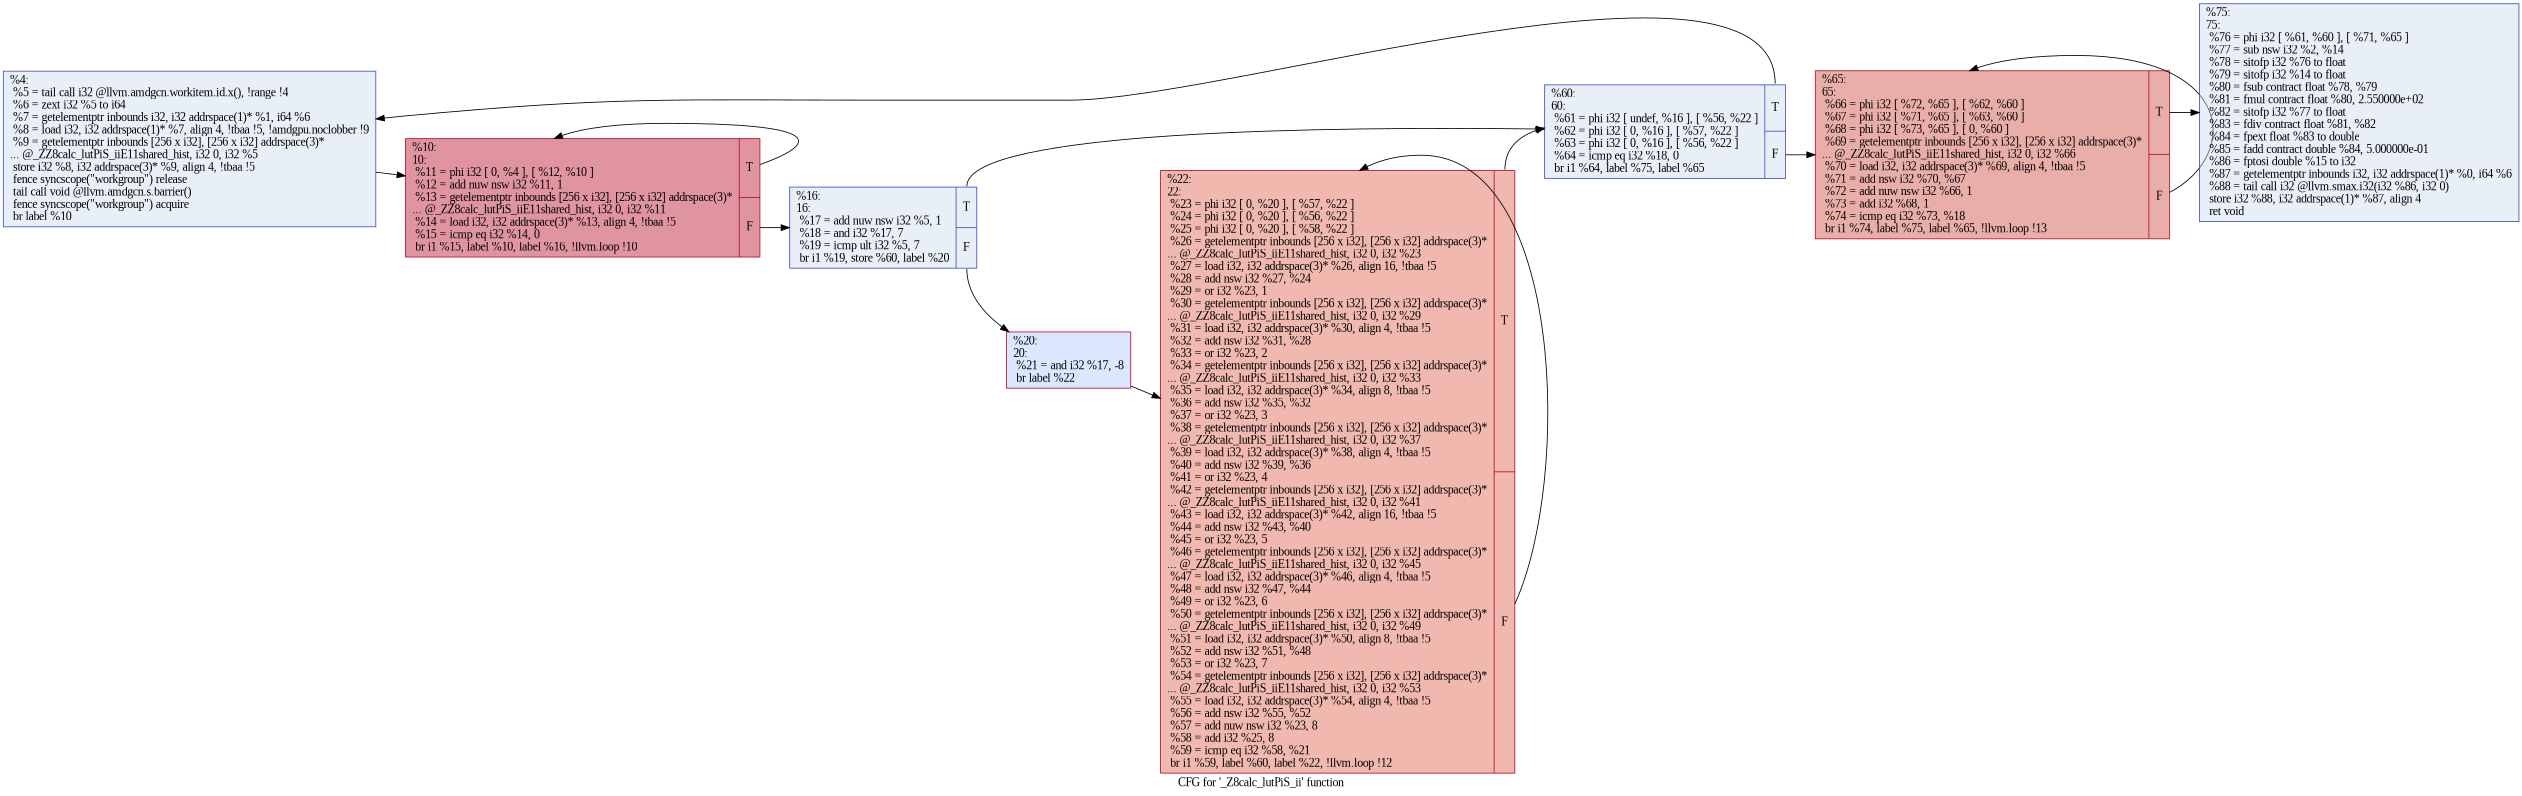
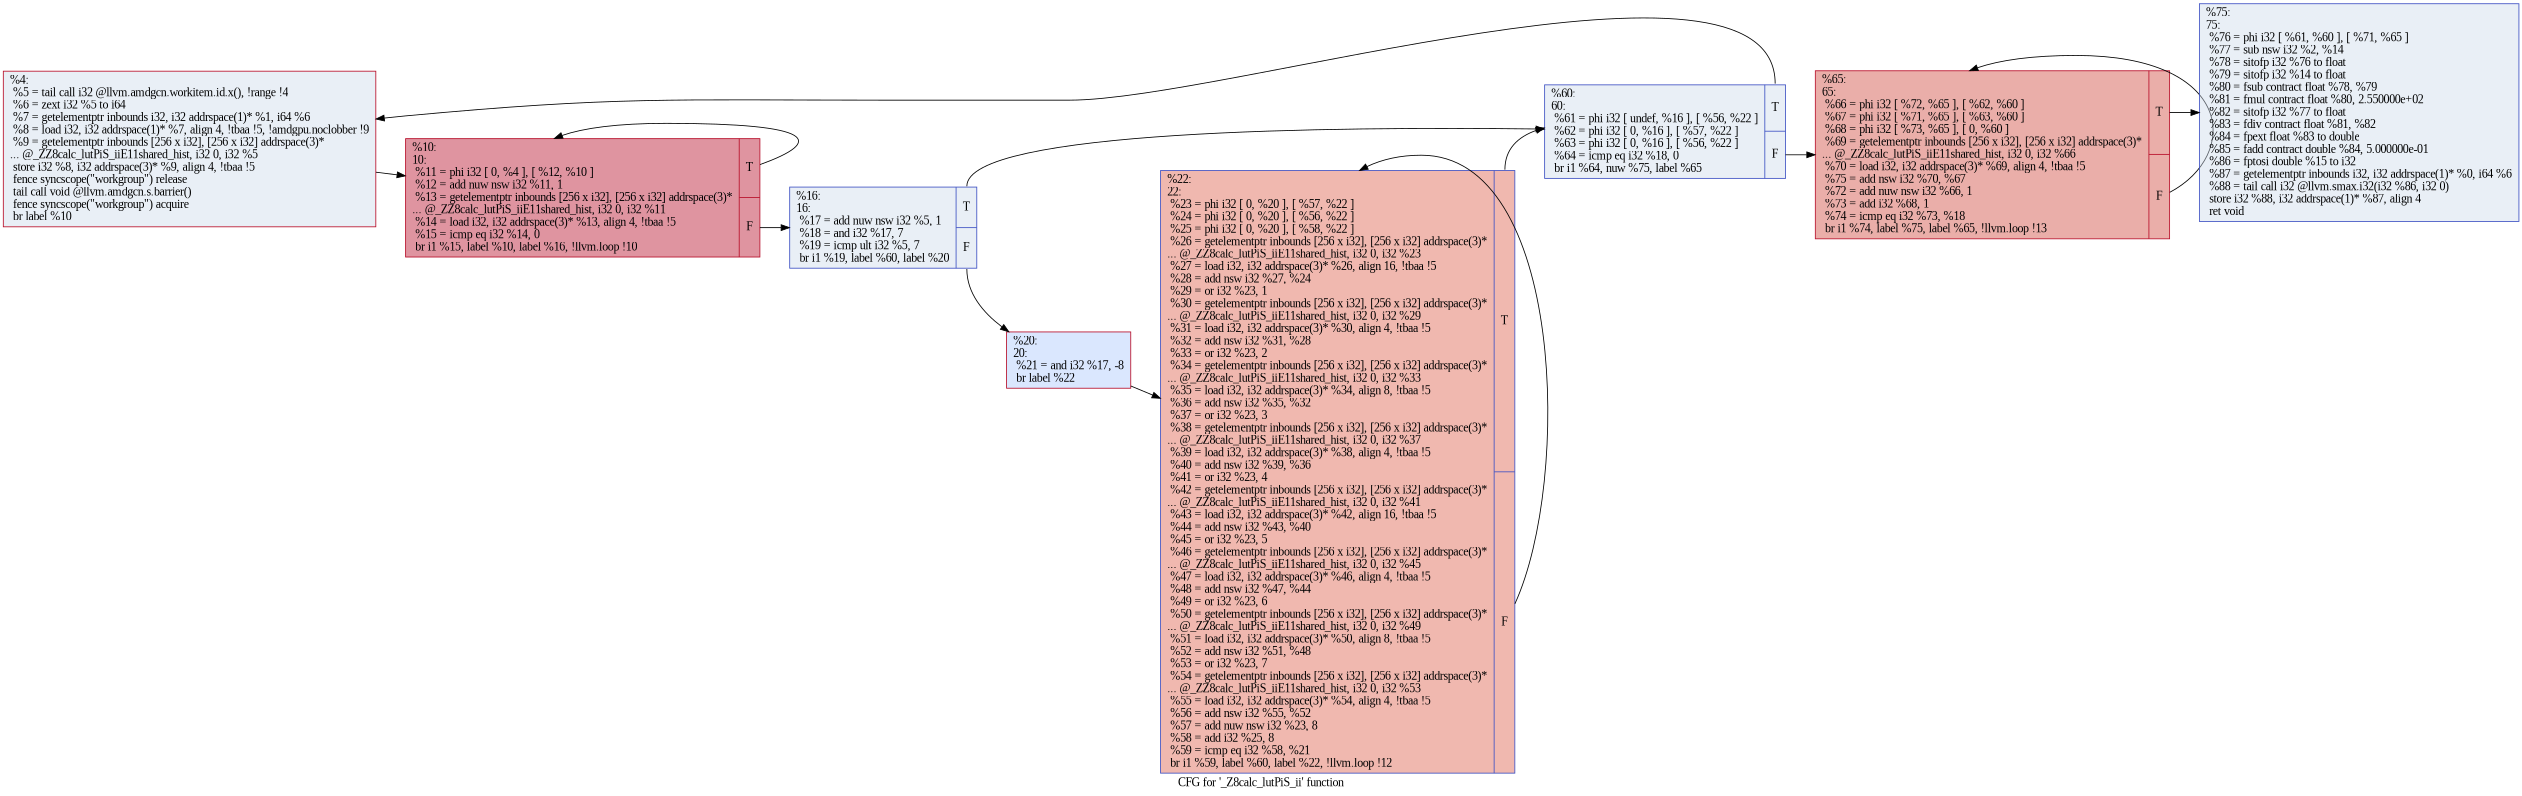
node "%4:": color #3d50c3ff -> #b70d28ff
node "%60:": text "br i1 %64, label %75, label %65" -> "br i1 %64, nuw %75, label %65"
node "%65:": text "%71 = add nsw i32 %70, %67" -> "%75 = add nsw i32 %70, %67"
node "%16:": text "br i1 %19, store %60, label %20" -> "br i1 %19, label %60, label %20"
node "%22:": color #b70d28ff -> #3d50c3ff
